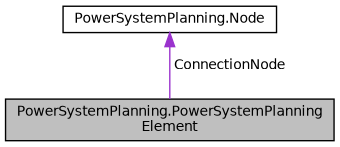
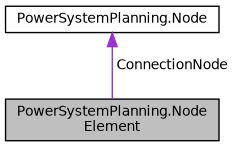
node "PowerSystemPlanning.PowerSystemPlanning Element": label "PowerSystemPlanning.PowerSystemPlanning Element" -> "PowerSystemPlanning.Node Element"
